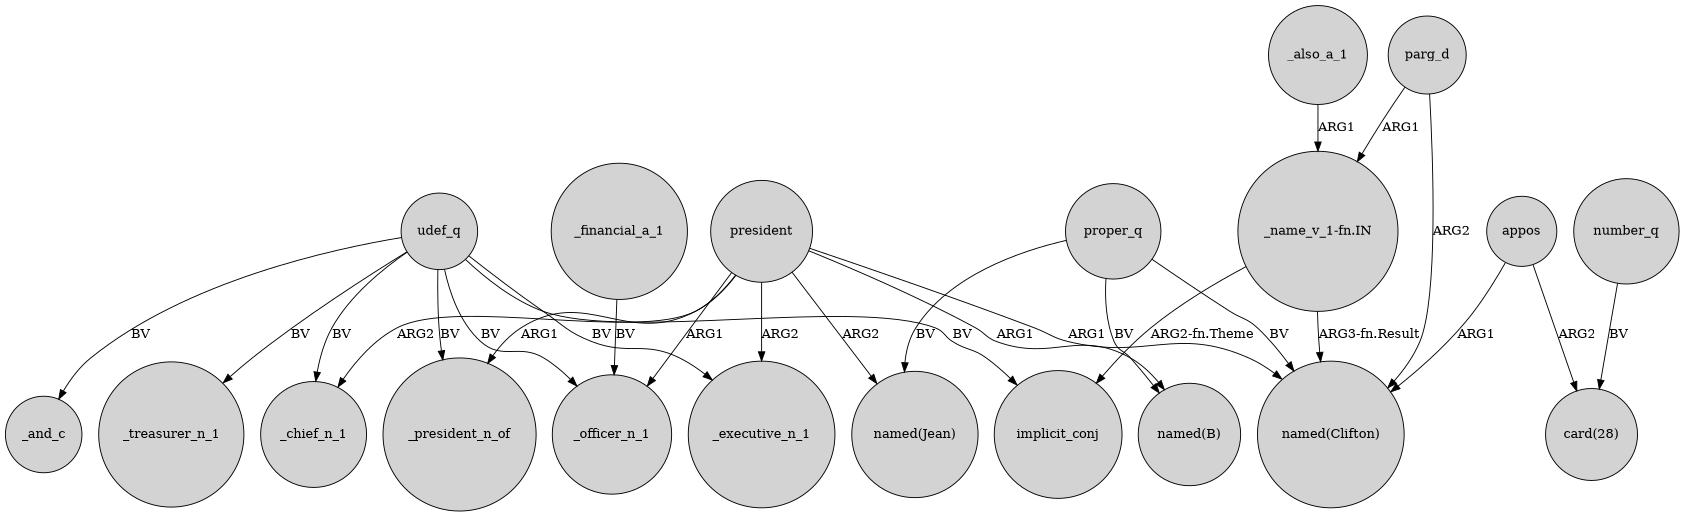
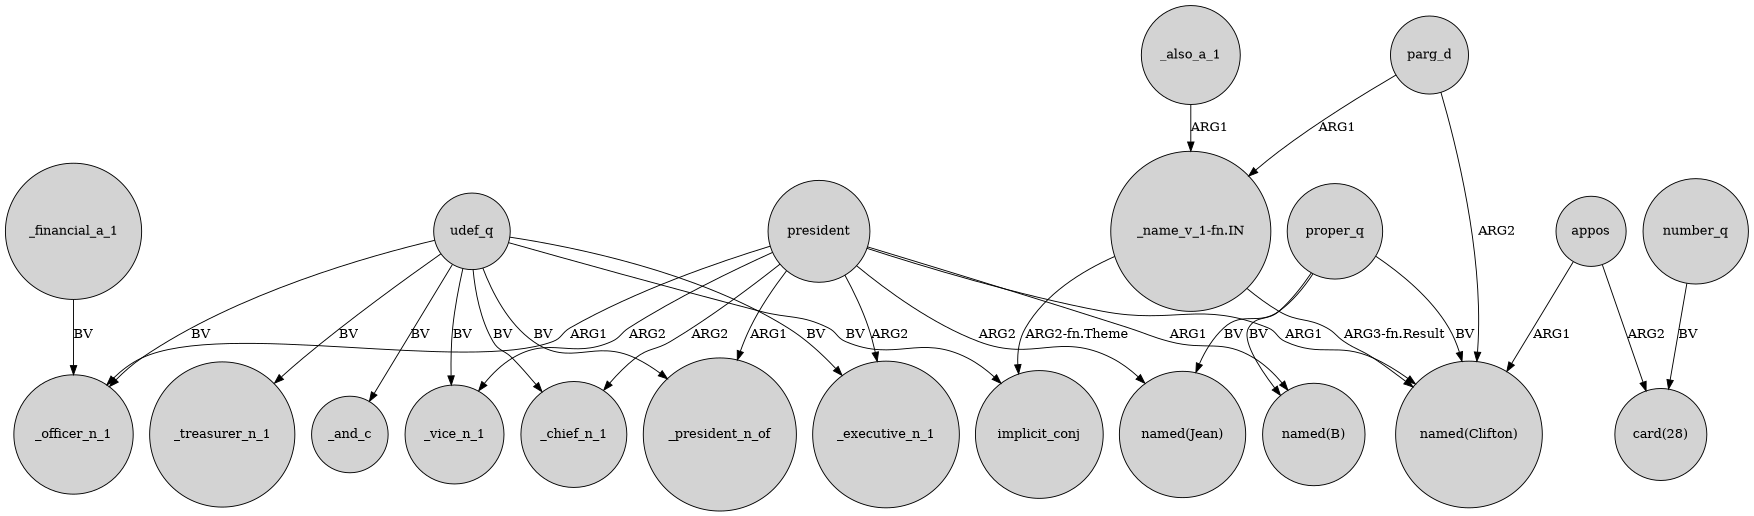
node "_vice_n_1": added
